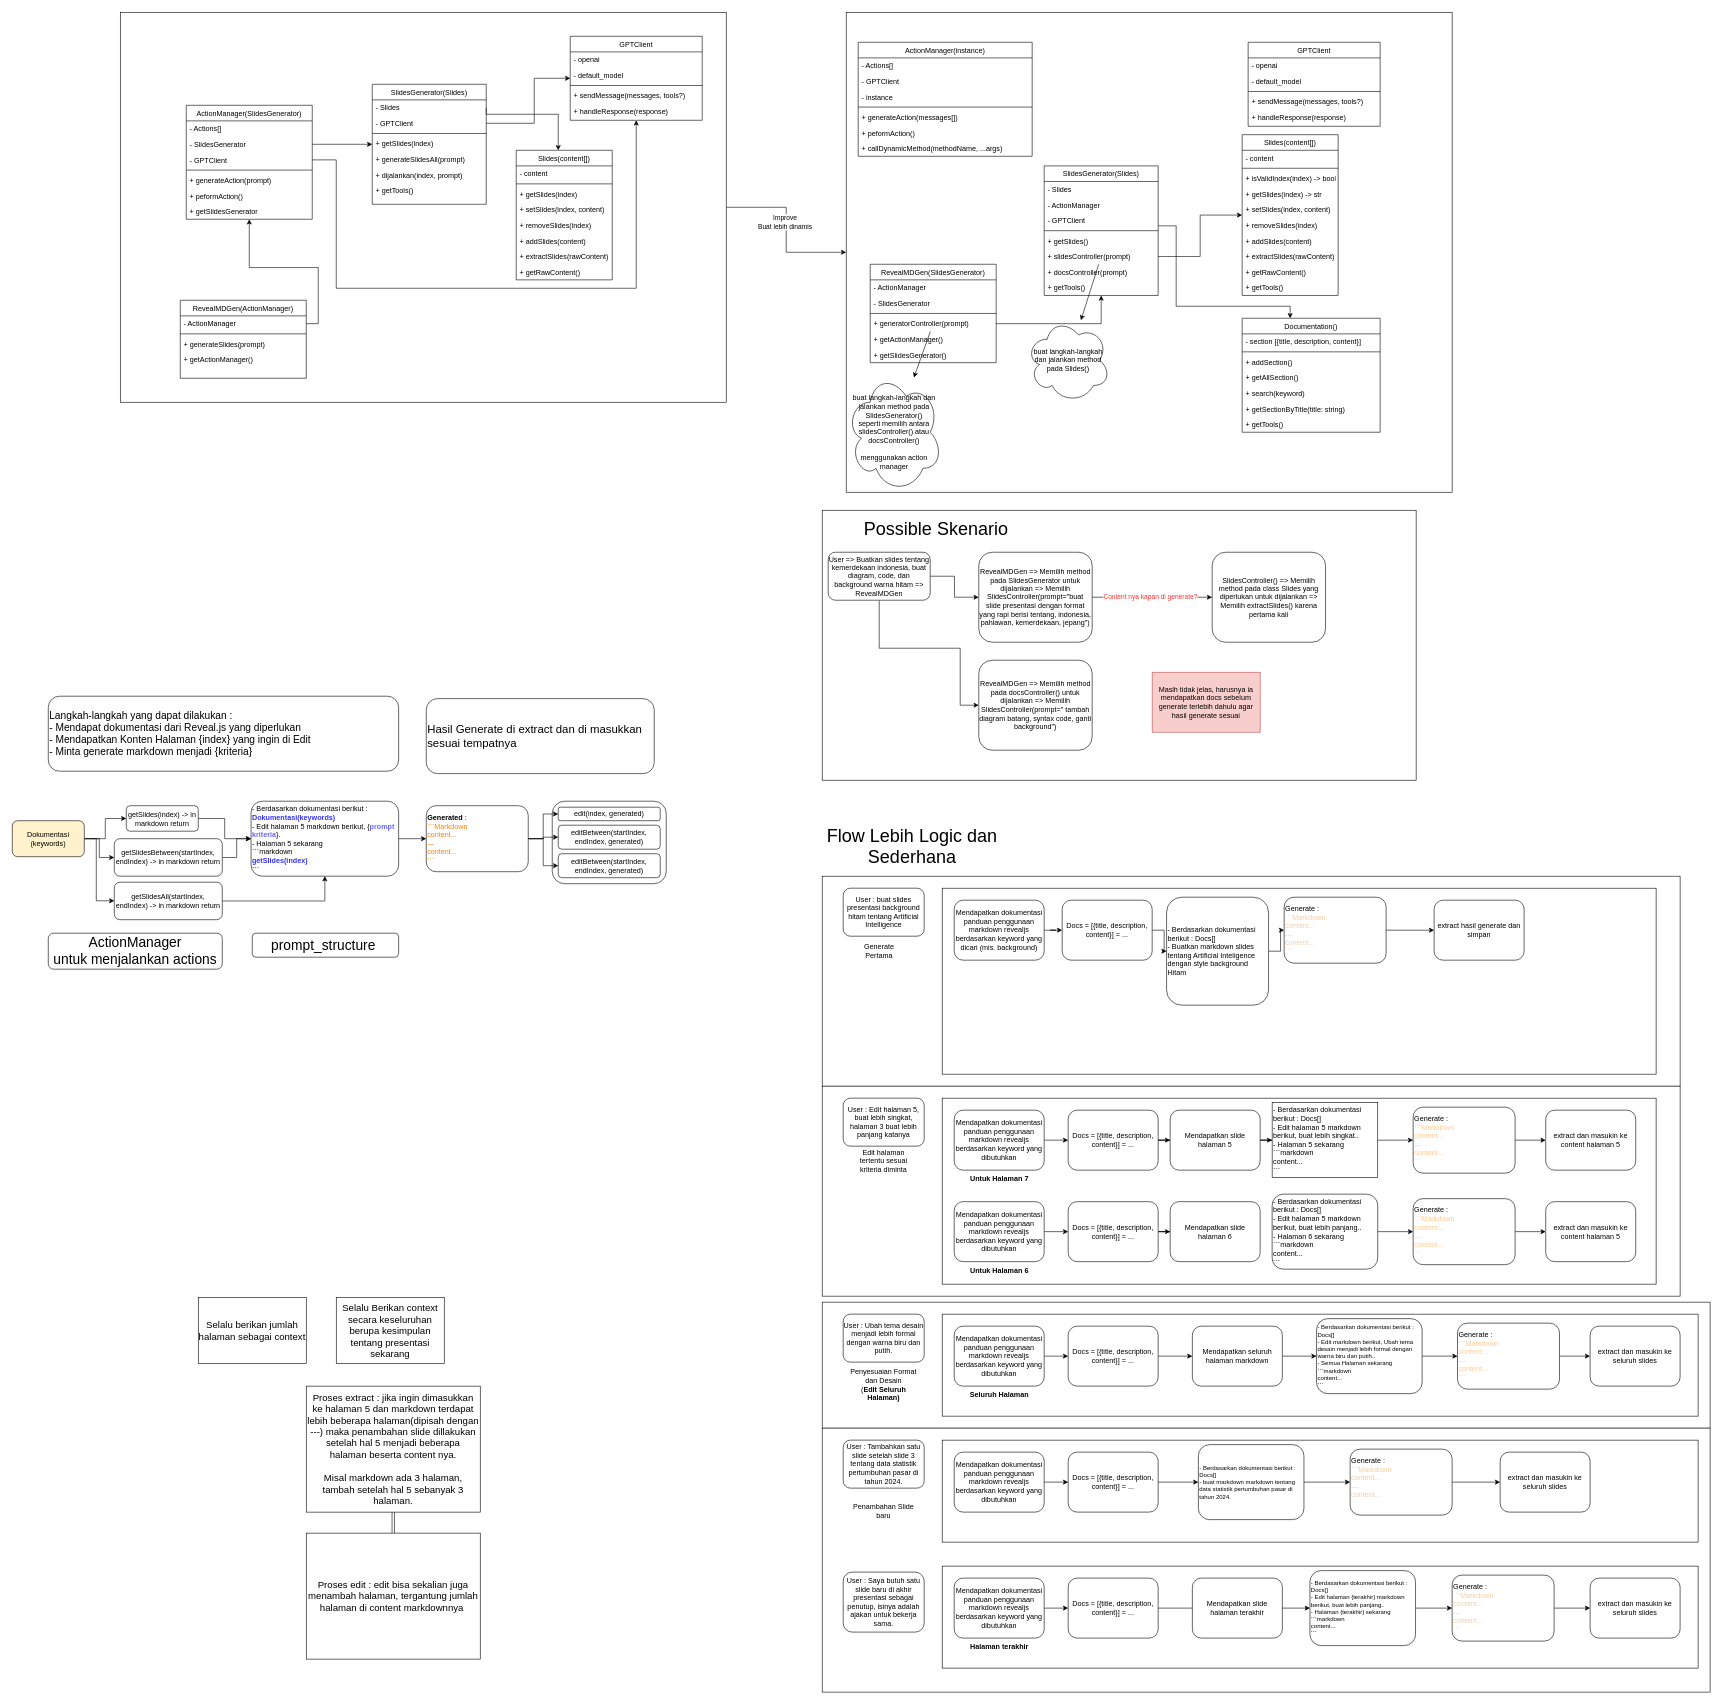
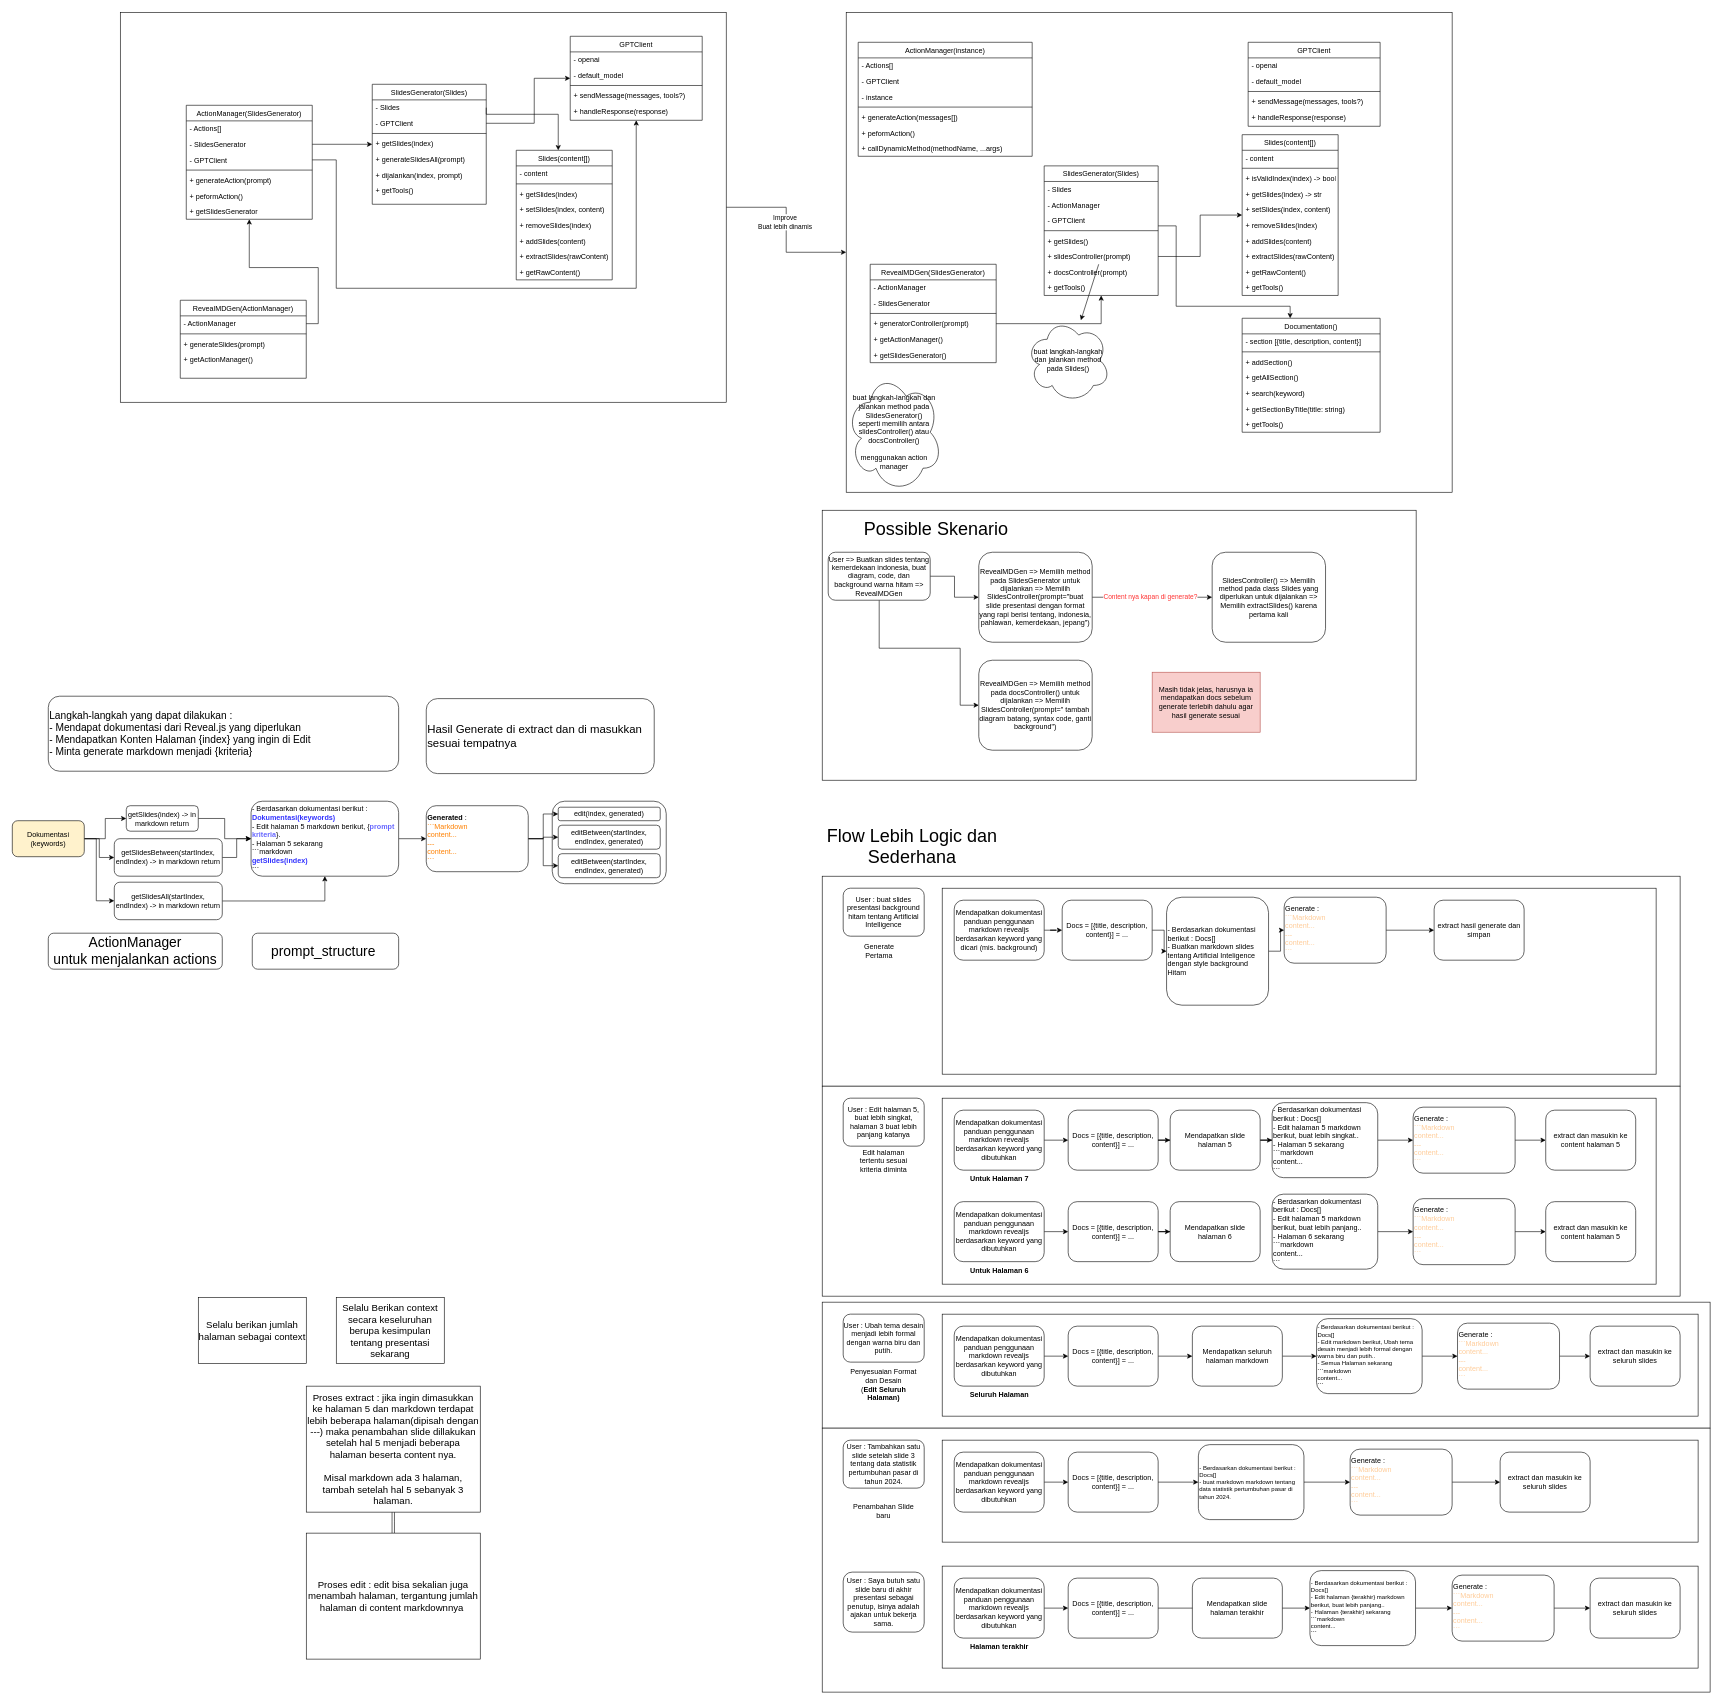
edge "+ generatorController(prompt)" -> "buat langkah-langkah dan jalankan method pada SlidesGenerator() seperti memilih antara slidesController() atau docsController() menggunakan action manager": removed
node "prompt_structure": size 146x24 -> 146x36
node "- Berdasarkan dokumentasi berikut : Docs[] - Edit halaman 5 markdown berikut, buat lebih singkat.. - Halaman 5 sekarang ```markdown content... ```": shape rectangle -> rounded rectangle
